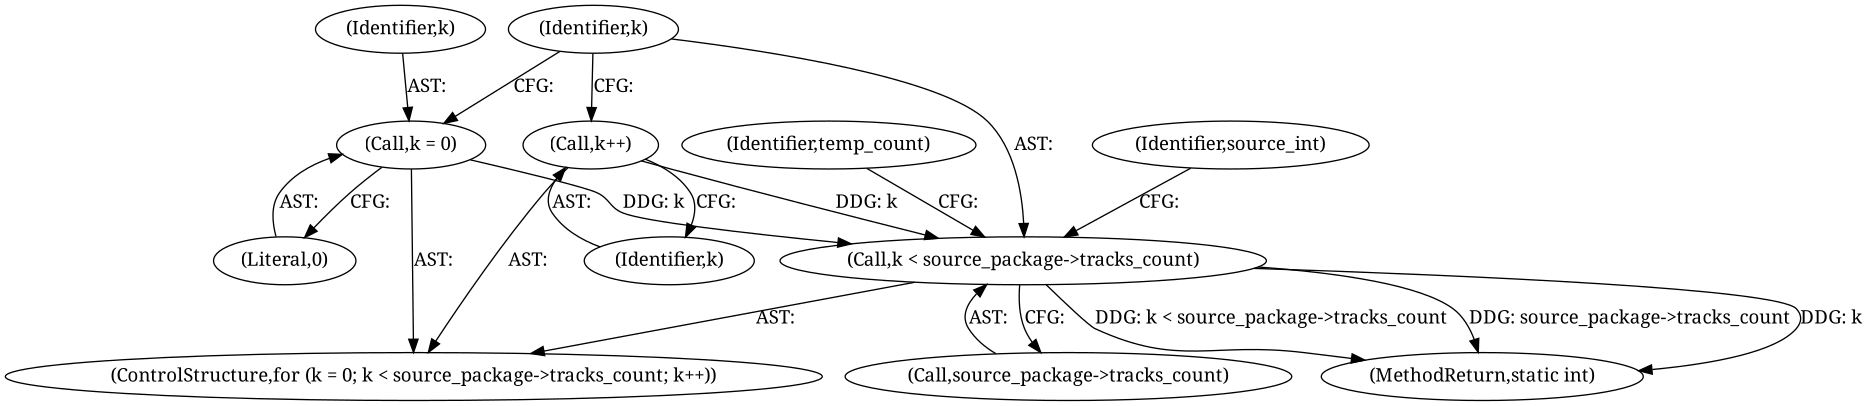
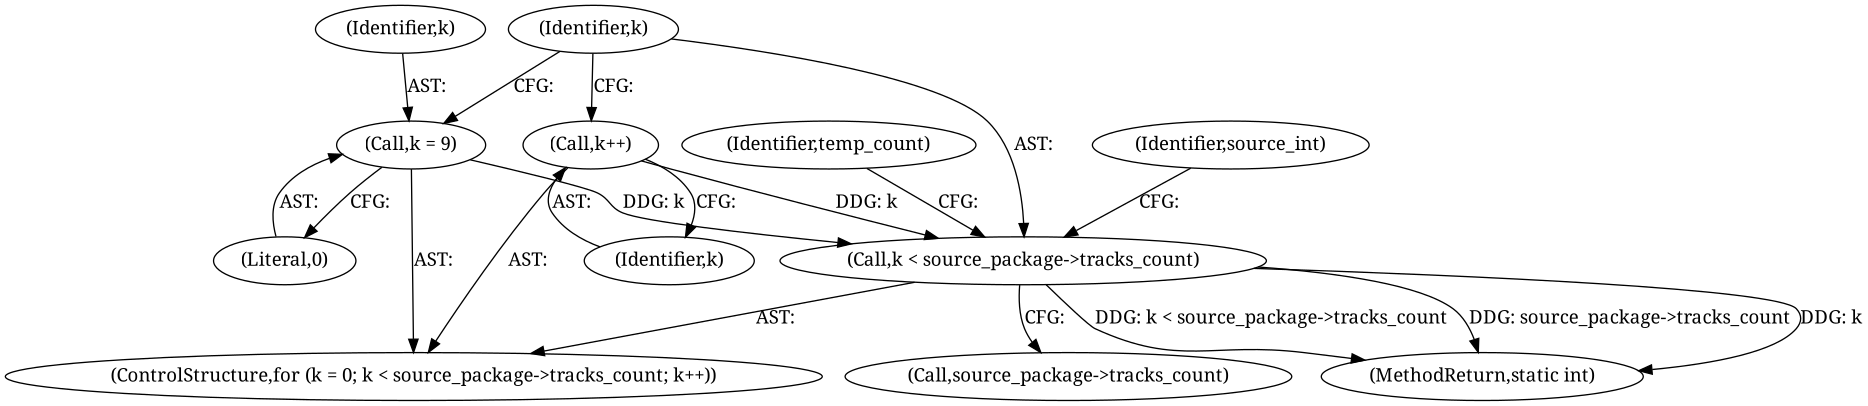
node "(Call,k = 0)": label "(Call,k = 0)" -> "(Call,k = 9)"
edge "(Call,source_package->tracks_count)" -> "(Call,k < source_package->tracks_count)": removed, label "AST:"
